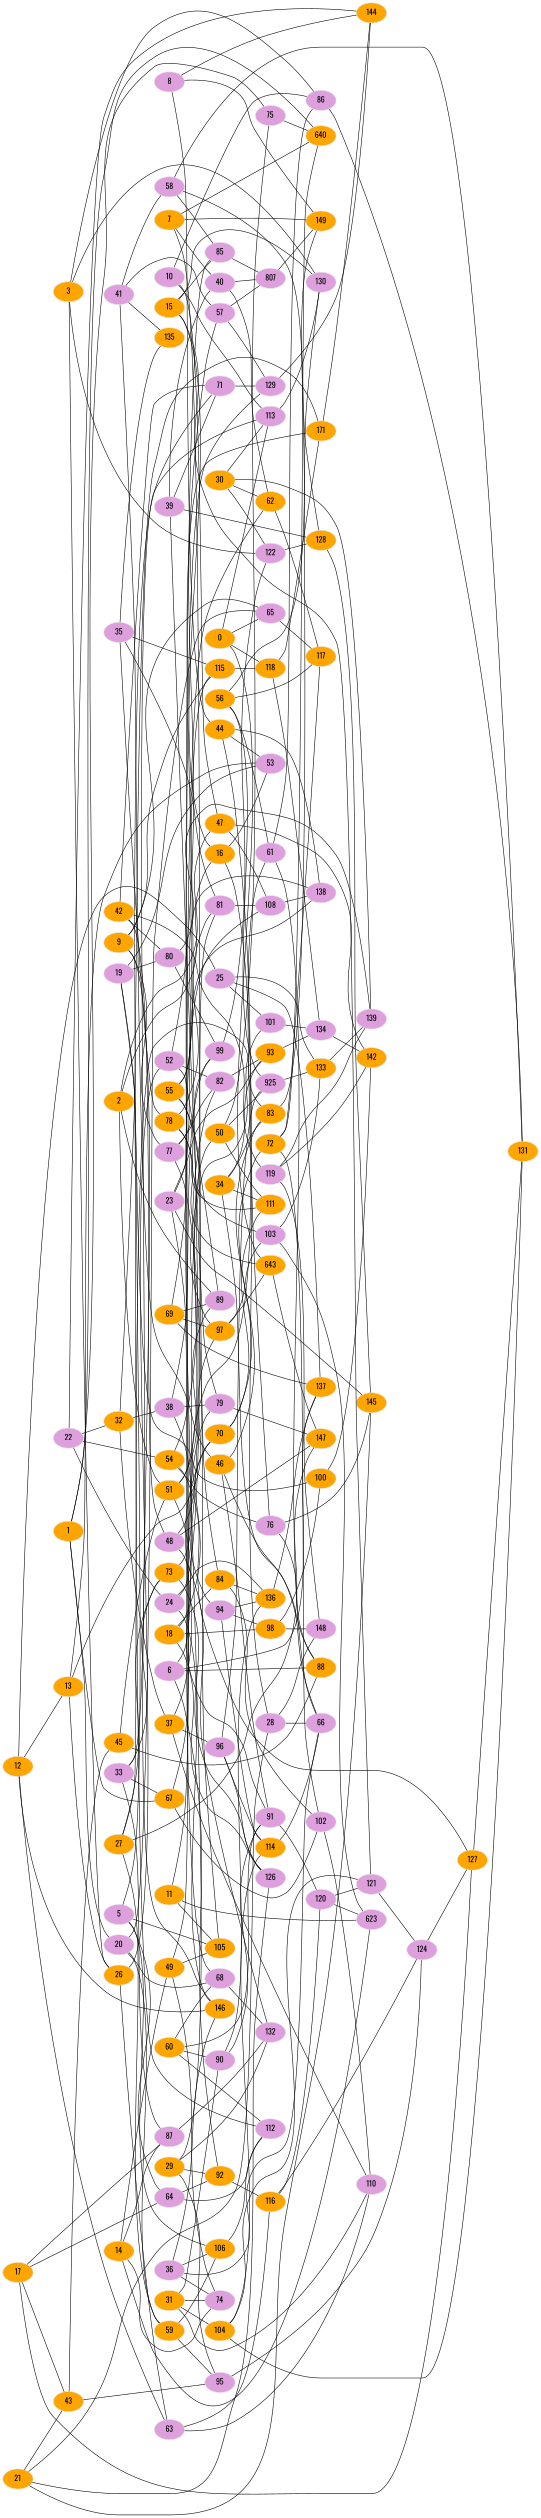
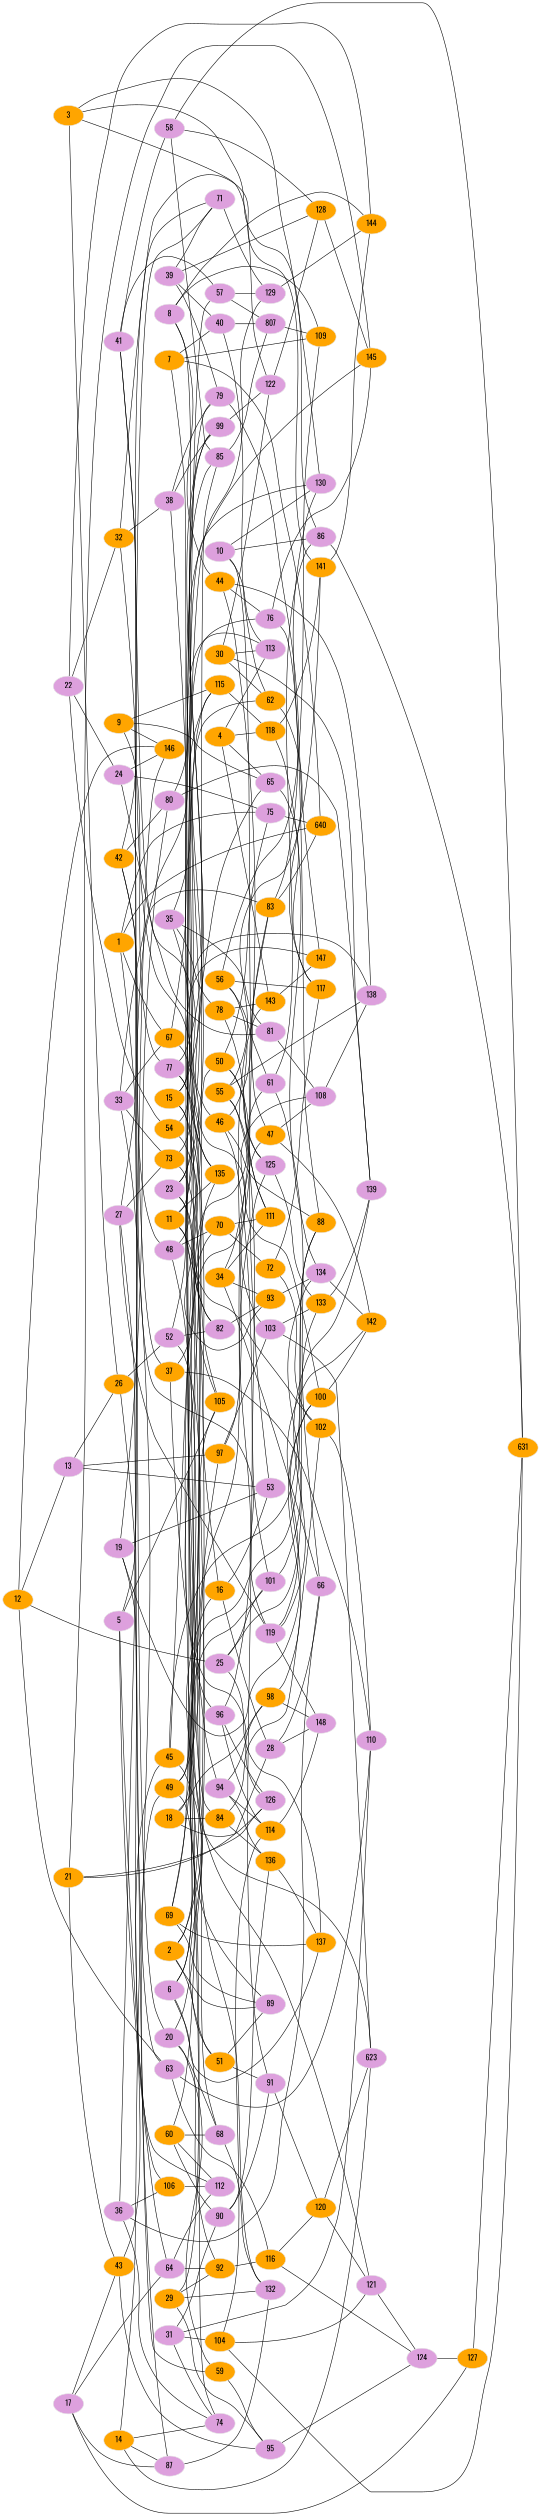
node "149": label "149" -> "109"
edge "130" -- "113": now "130" -- "10"
node "171": label "171" -> "141"
node "0": label "0" -> "4"
edge "640" -- "72": now "640" -- "83"
node "925": label "925" -> "125"
edge "8" -- "100": added
node "131": label "131" -> "631"
edge "135" -- "11": added
edge "55" -- "97": now "55" -- "101"
node "643": label "643" -> "143"
edge "50" -- "51": now "50" -- "45"
edge "136" -- "24": now "75" -- "24"
edge "147" -- "27": now "119" -- "27"
node "13": fillcolor orange -> plum
edge "54" -- "127": removed
edge "66" -- "114": now "148" -- "114"
node "102": fillcolor plum -> orange
node "27": fillcolor orange -> plum
node "120": fillcolor plum -> orange
edge "91" -- "60": now "135" -- "60"
node "17": fillcolor orange -> plum
edge "106" -- "59": removed
node "31": fillcolor orange -> plum
